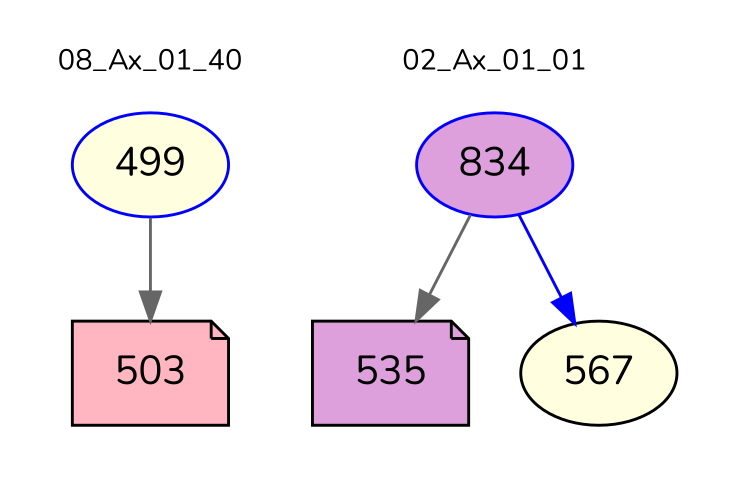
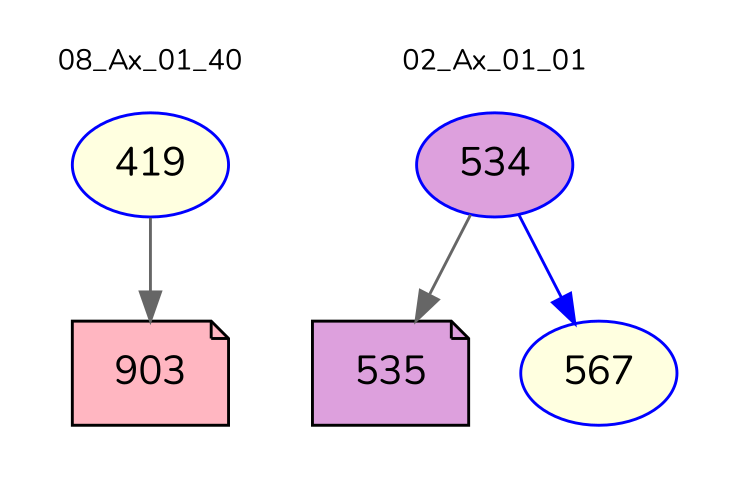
node "499": label "499" -> "419"
node "834": label "834" -> "534"
node "503": label "503" -> "903"
node "567": color black -> blue
